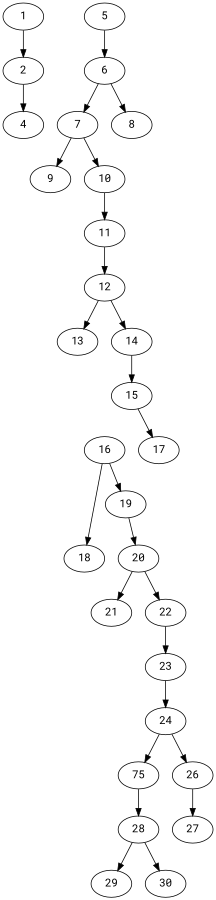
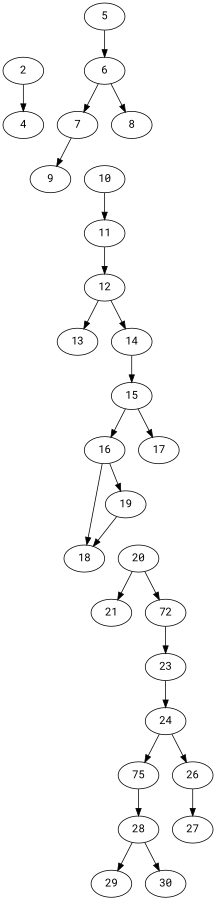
node "1": removed
edge "7" -> "10": removed
edge "15" -> "16": added
edge "19" -> "20": now "19" -> "18"
node "22": label "22" -> "72"
